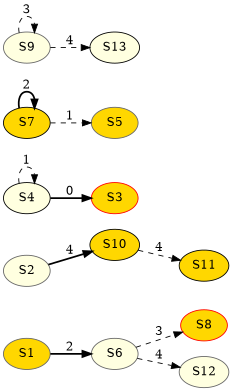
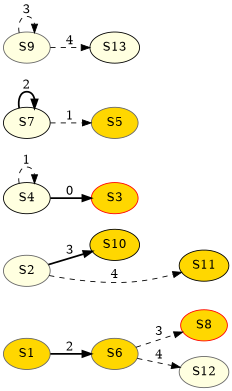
node "S7": fillcolor gold -> lightyellow
edge "S2" -> "S10": label "4" -> "3"
edge "S10" -> "S11": now "S2" -> "S11"
node "S6": fillcolor lightyellow -> gold
